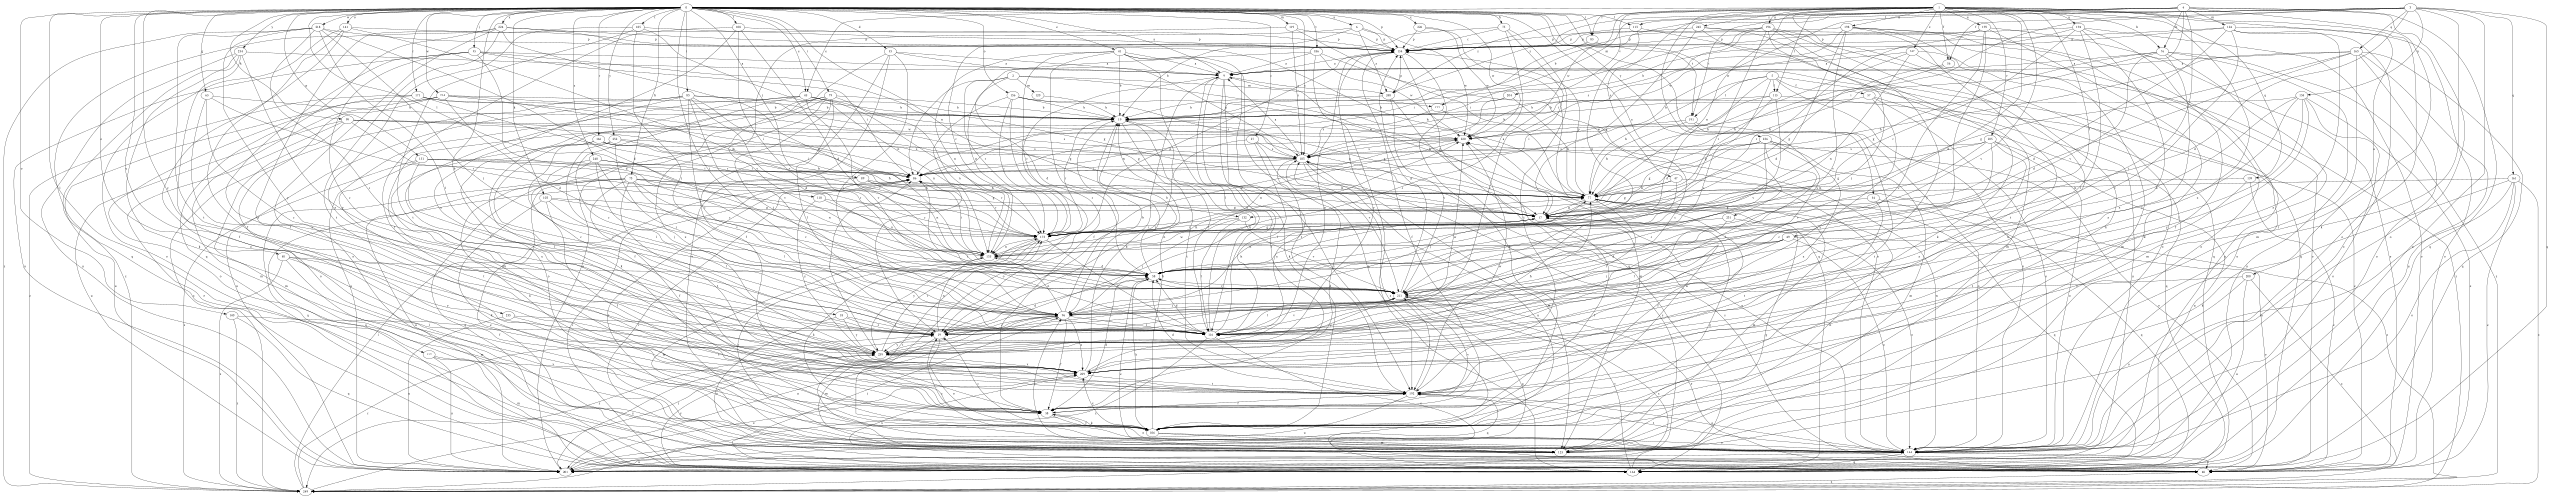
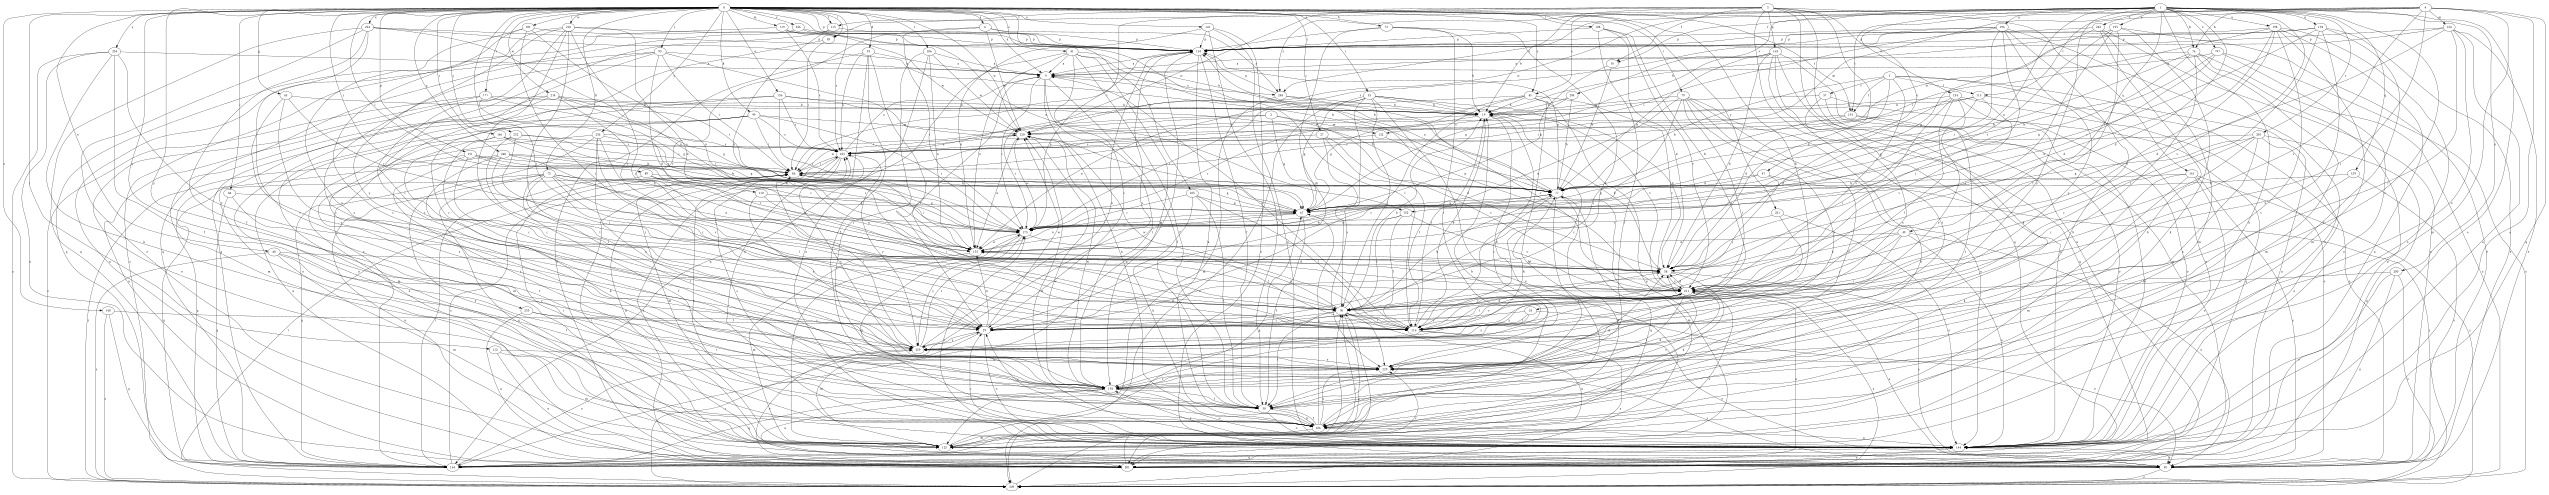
node "120": removed
